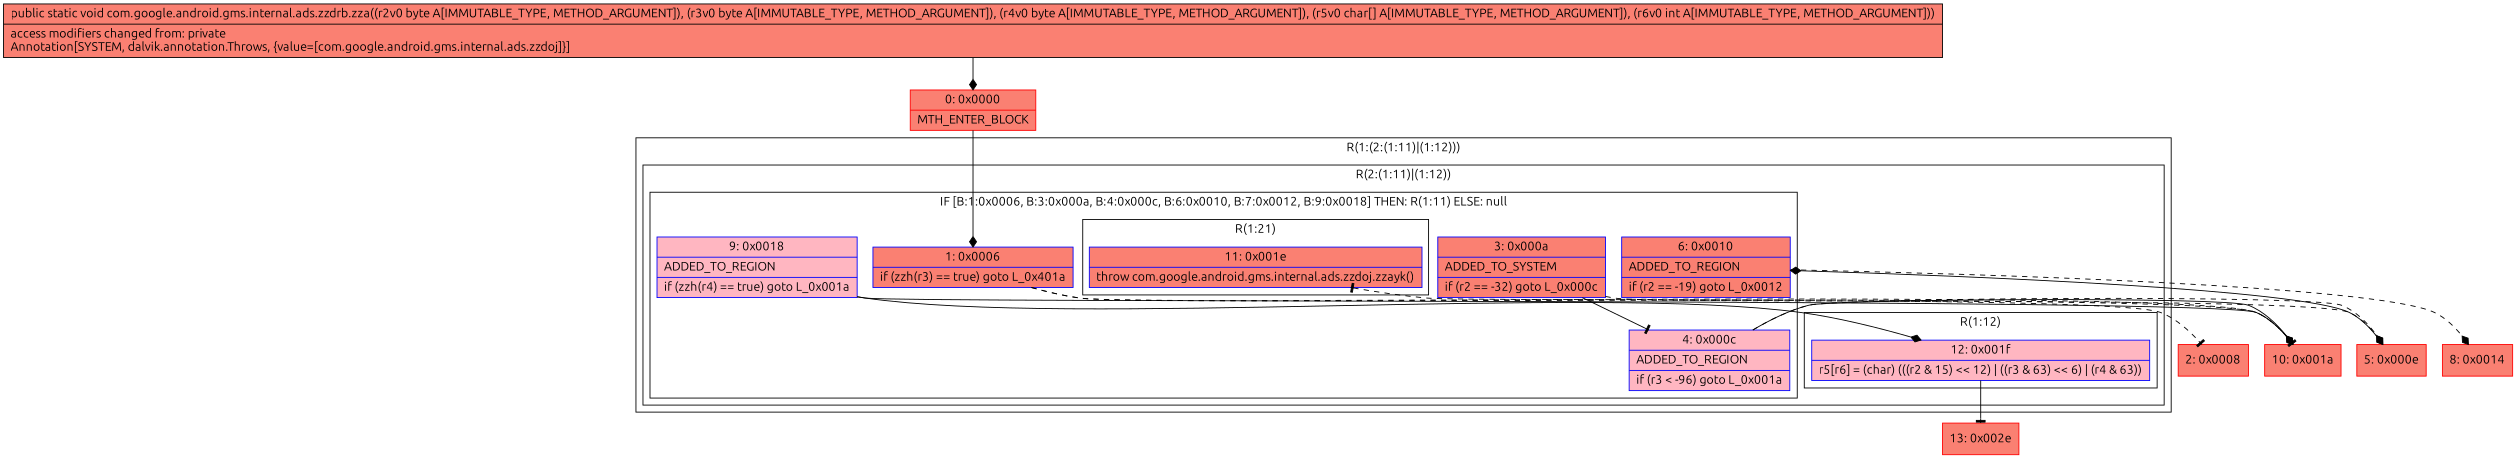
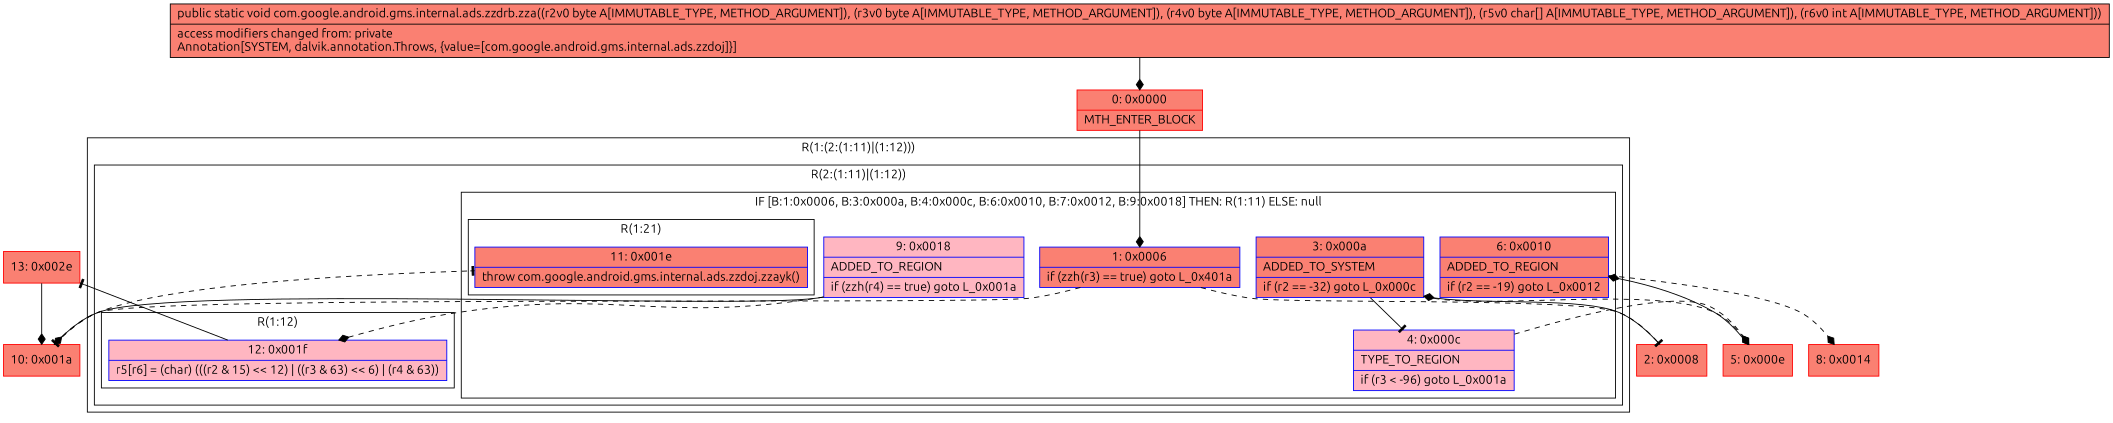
edge "4: 0x000c" -> "10: 0x001a": now "13: 0x002e" -> "10: 0x001a"
edge "2: 0x0008" -> "3: 0x000a": added
edge "9: 0x0018" -> "12: 0x001f": style solid -> dashed
node "4: 0x000c": text "ADDED_TO_REGION" -> "TYPE_TO_REGION"
